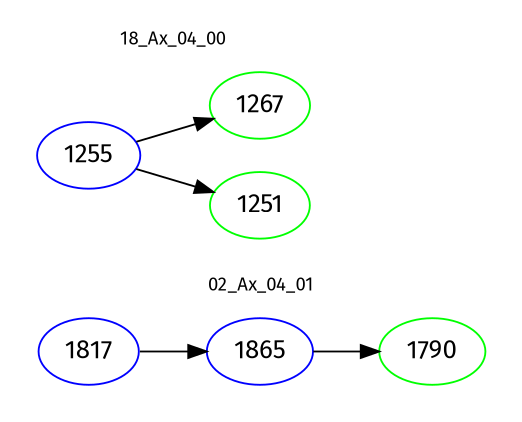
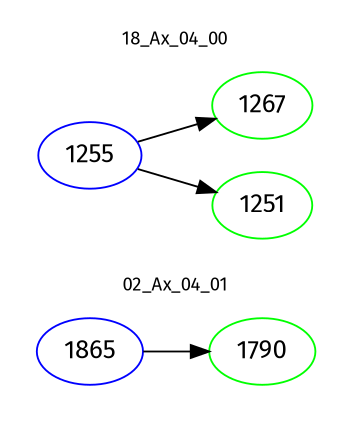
node "1817": removed
